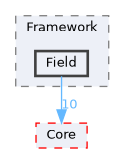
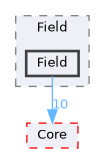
cluster "Framework": label "Framework" -> "Field"
